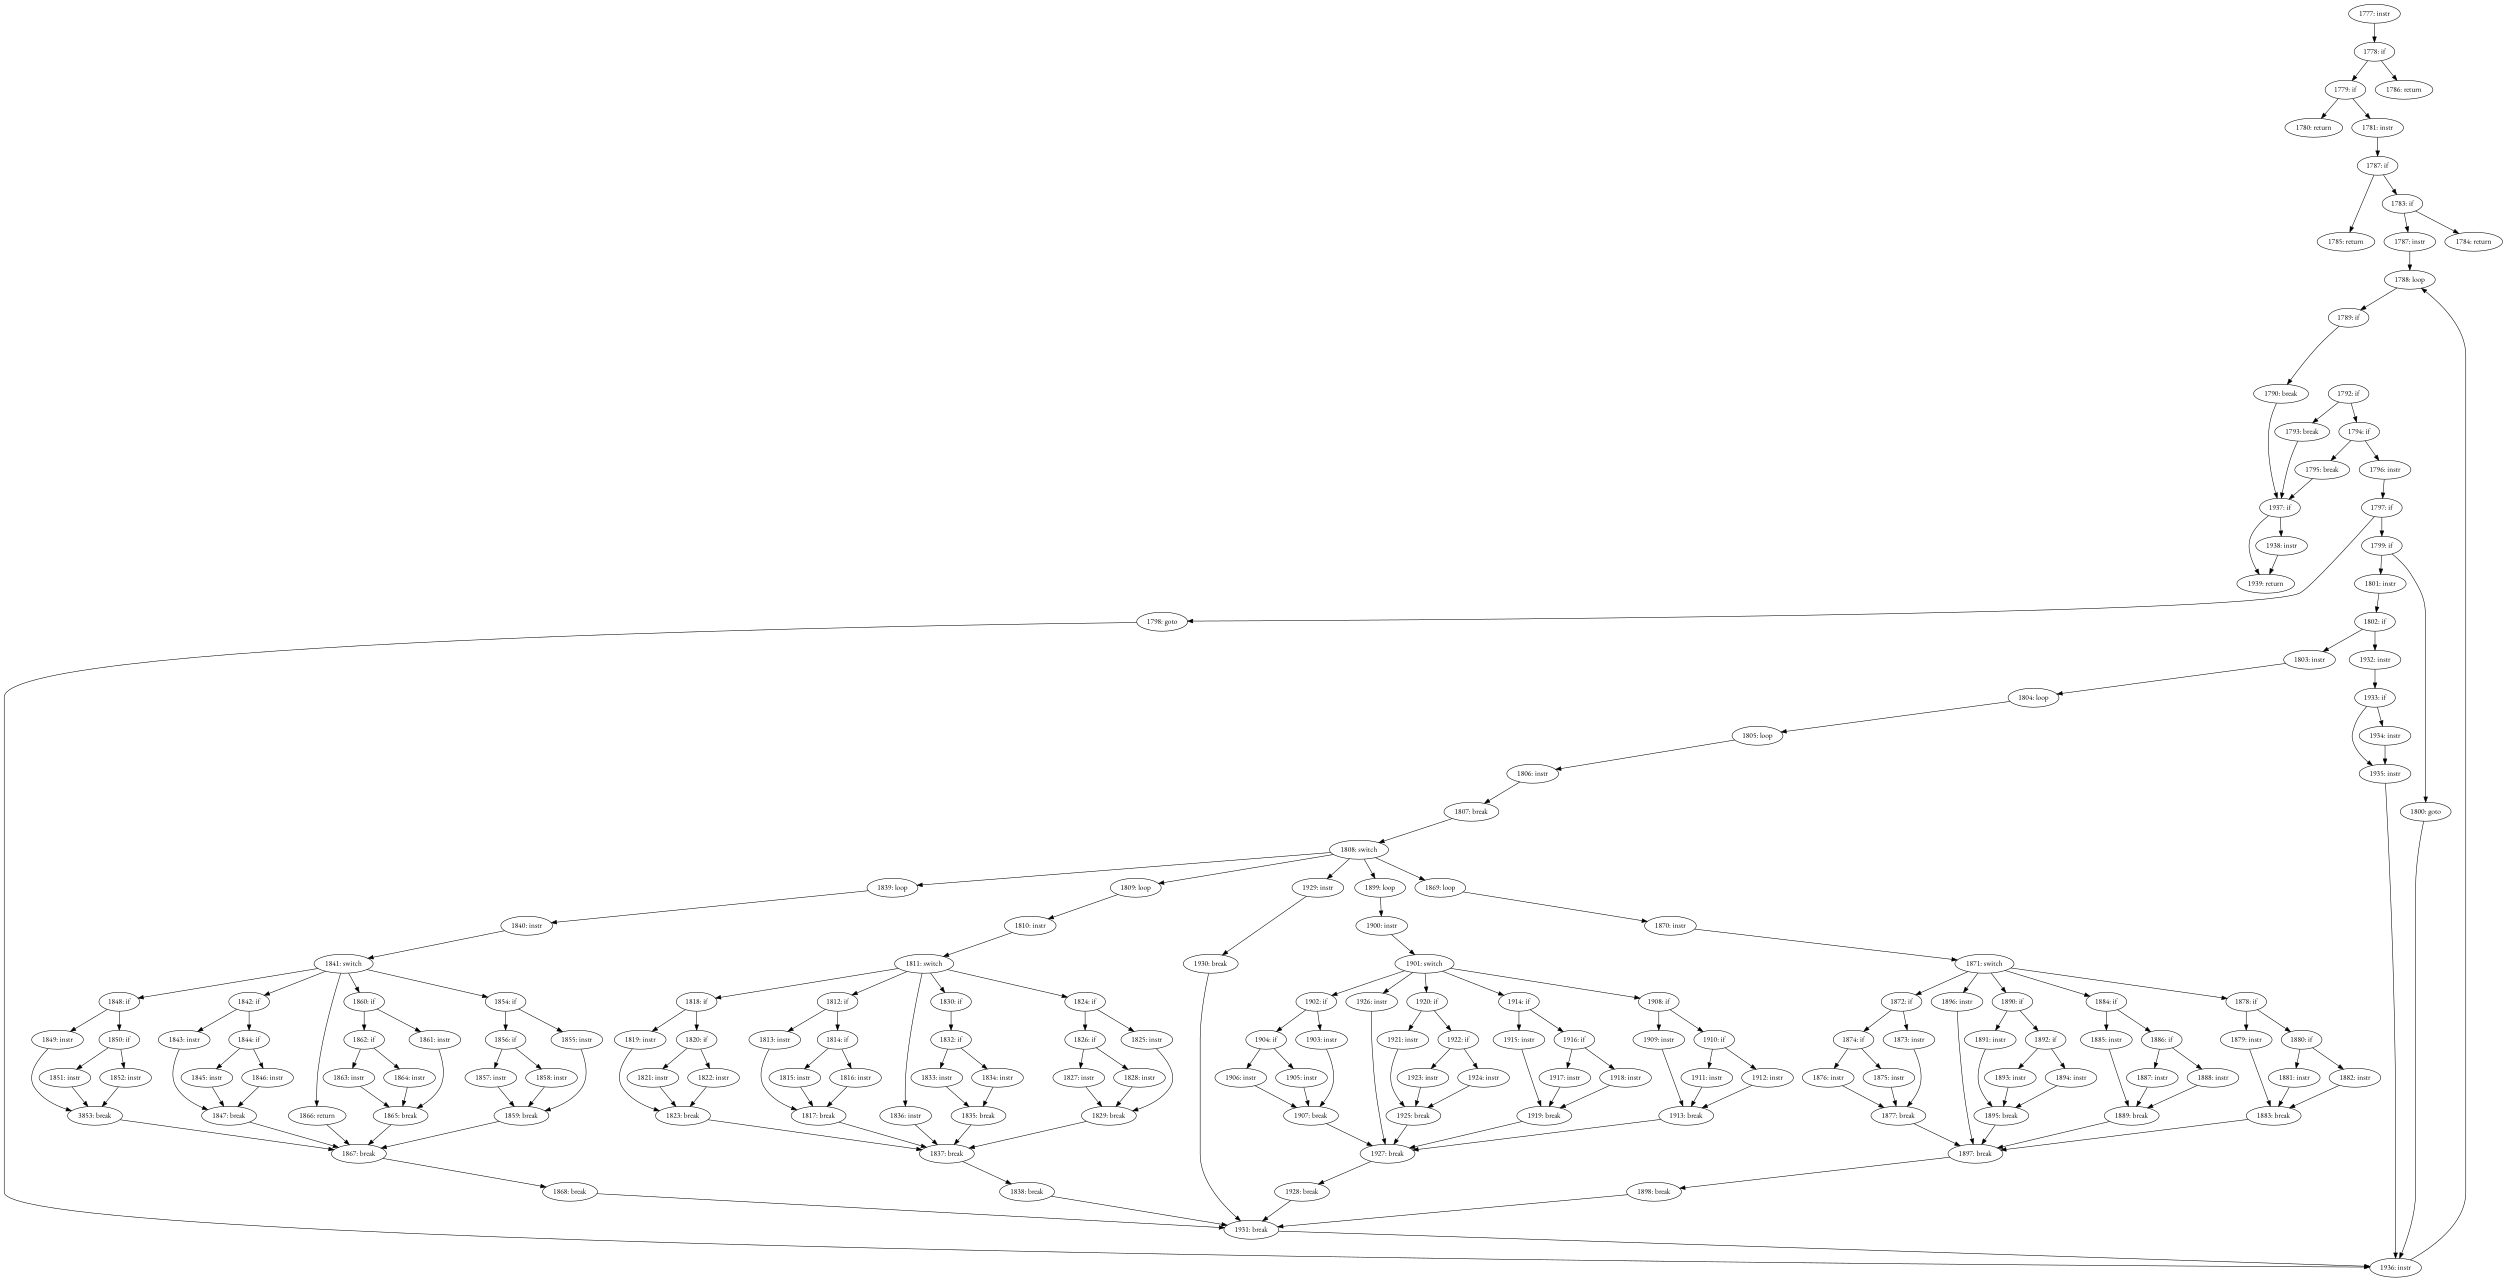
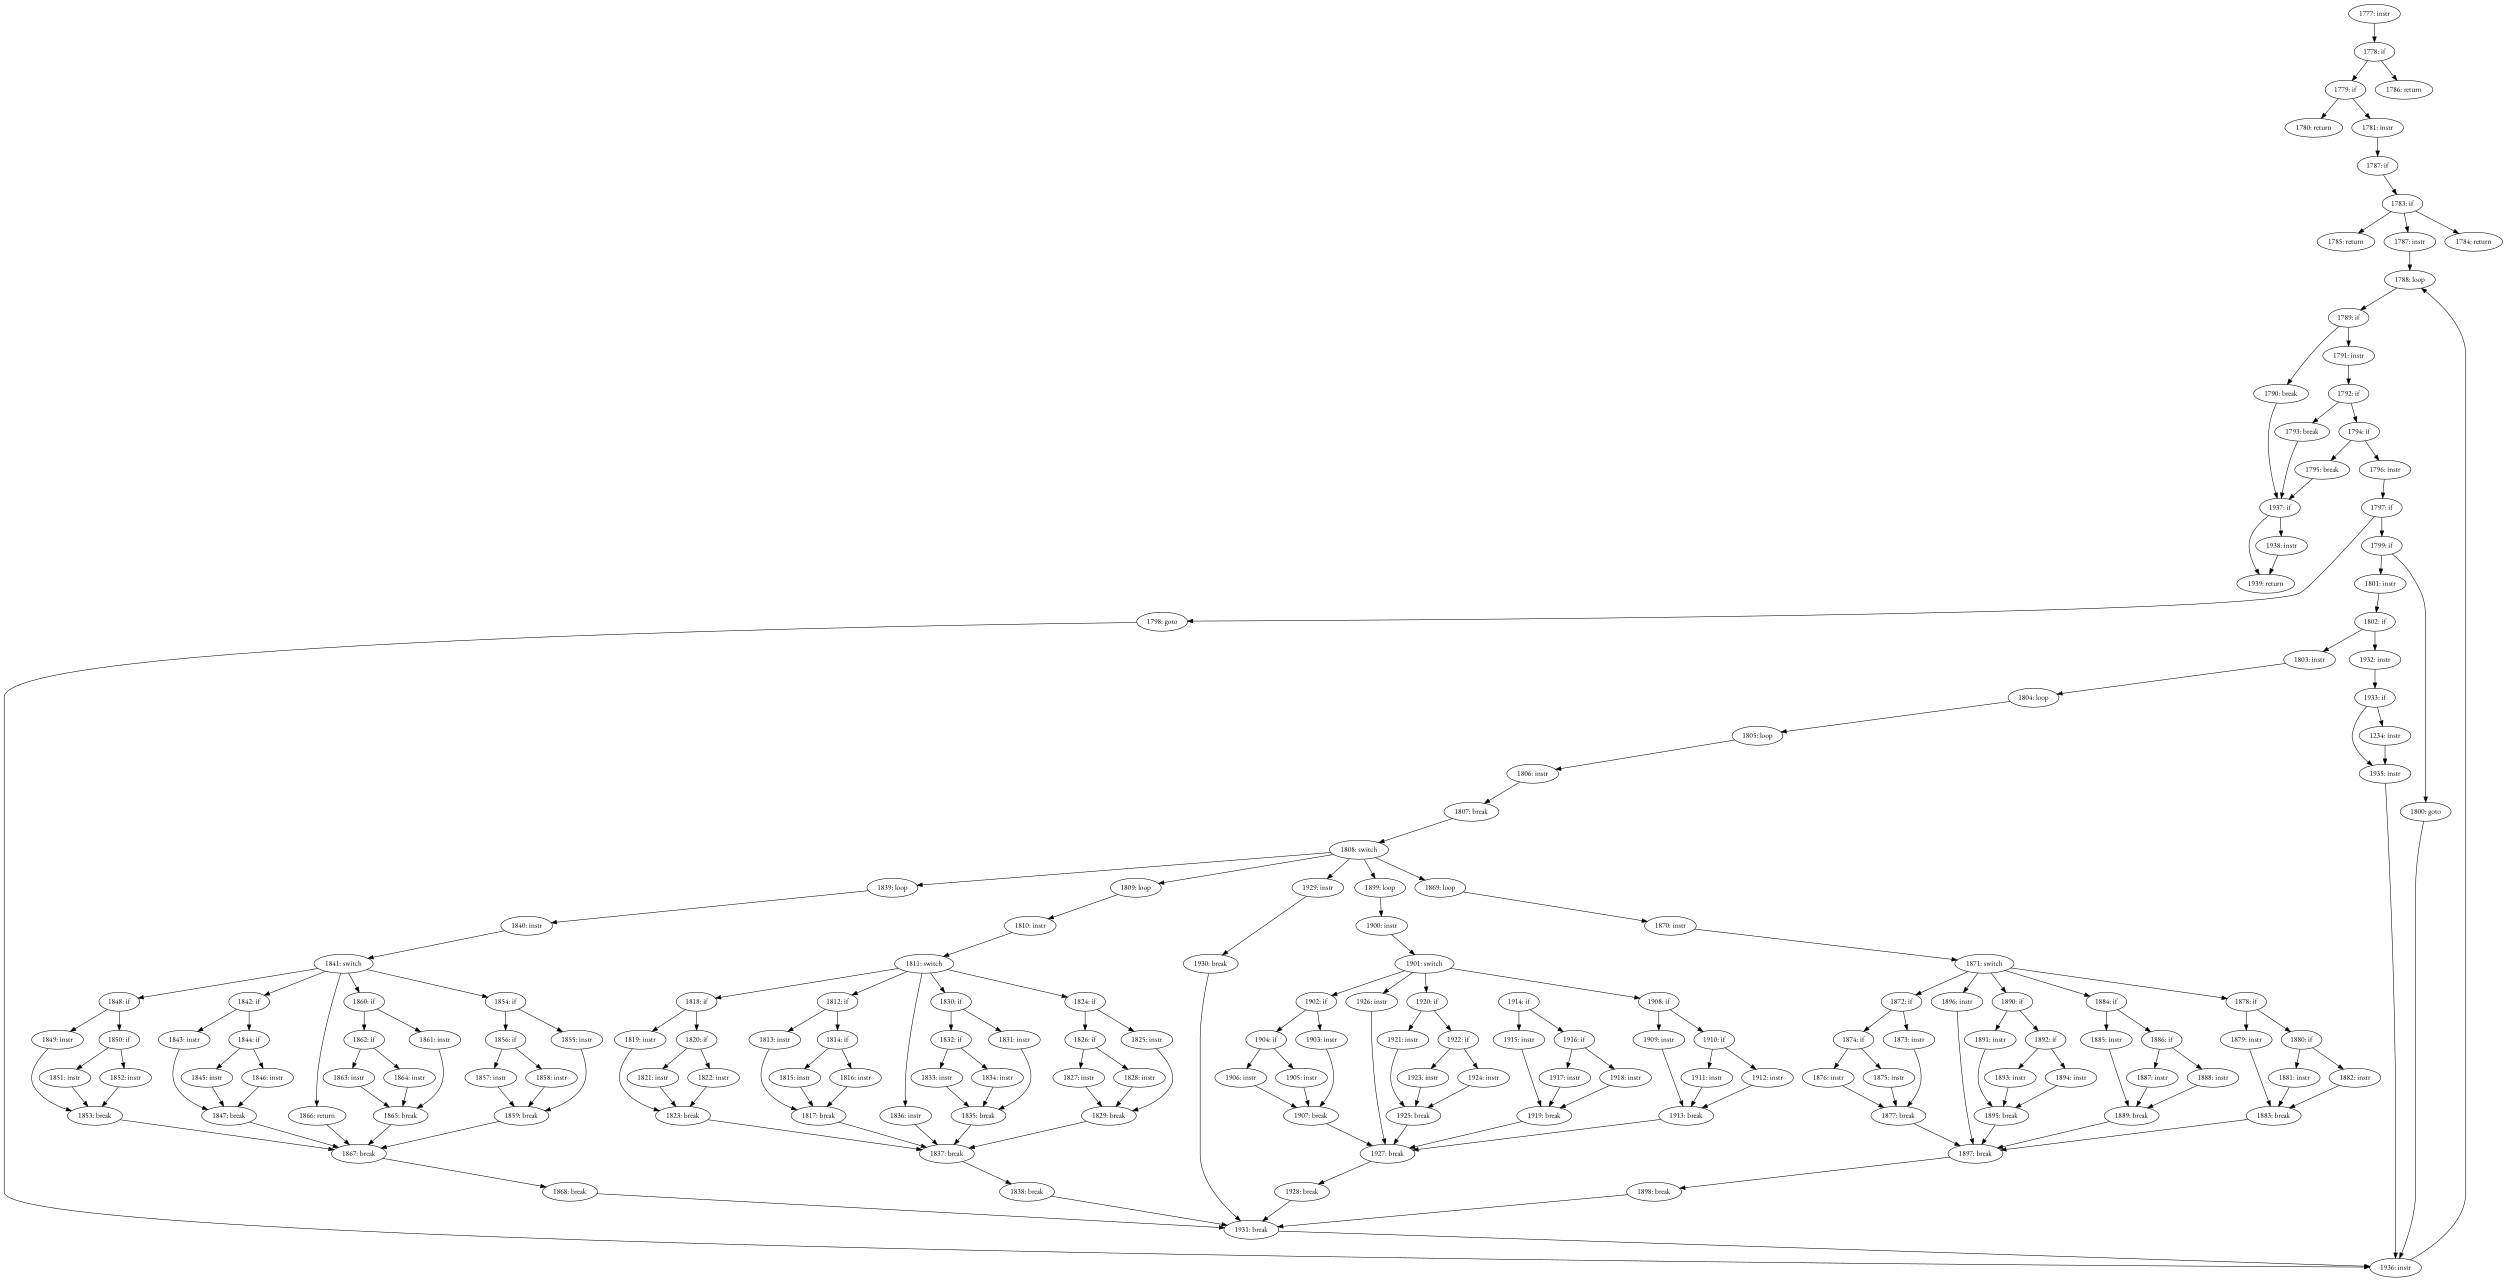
edge "1787: if" -> "1785: return": now "1783: if" -> "1785: return"
node "1791: instr": added
node "1934: instr": label "1934: instr" -> "1234: instr"
edge "1901: switch" -> "1914: if": removed
node "1831: instr": added
node "3853: break": label "3853: break" -> "1853: break"
